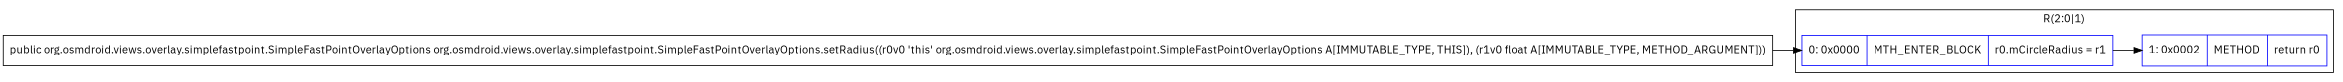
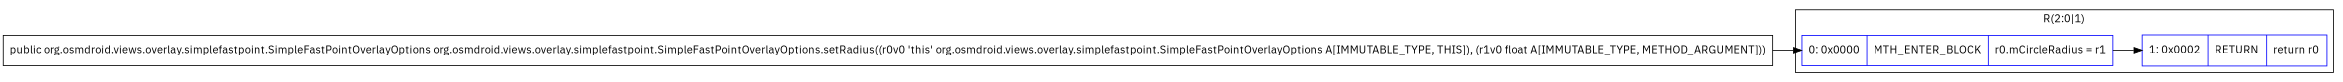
node "1: 0x0002": text "METHOD" -> "RETURN"
